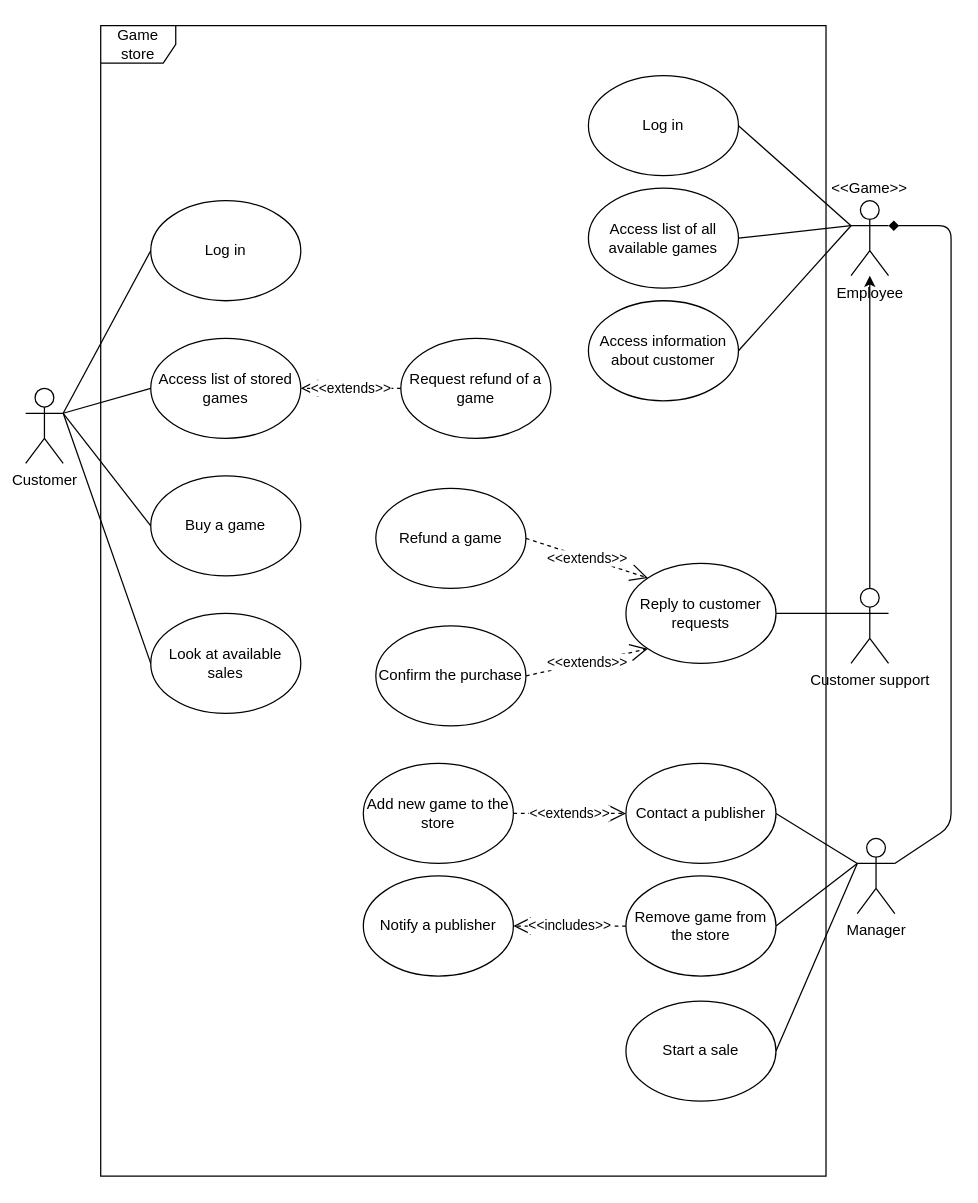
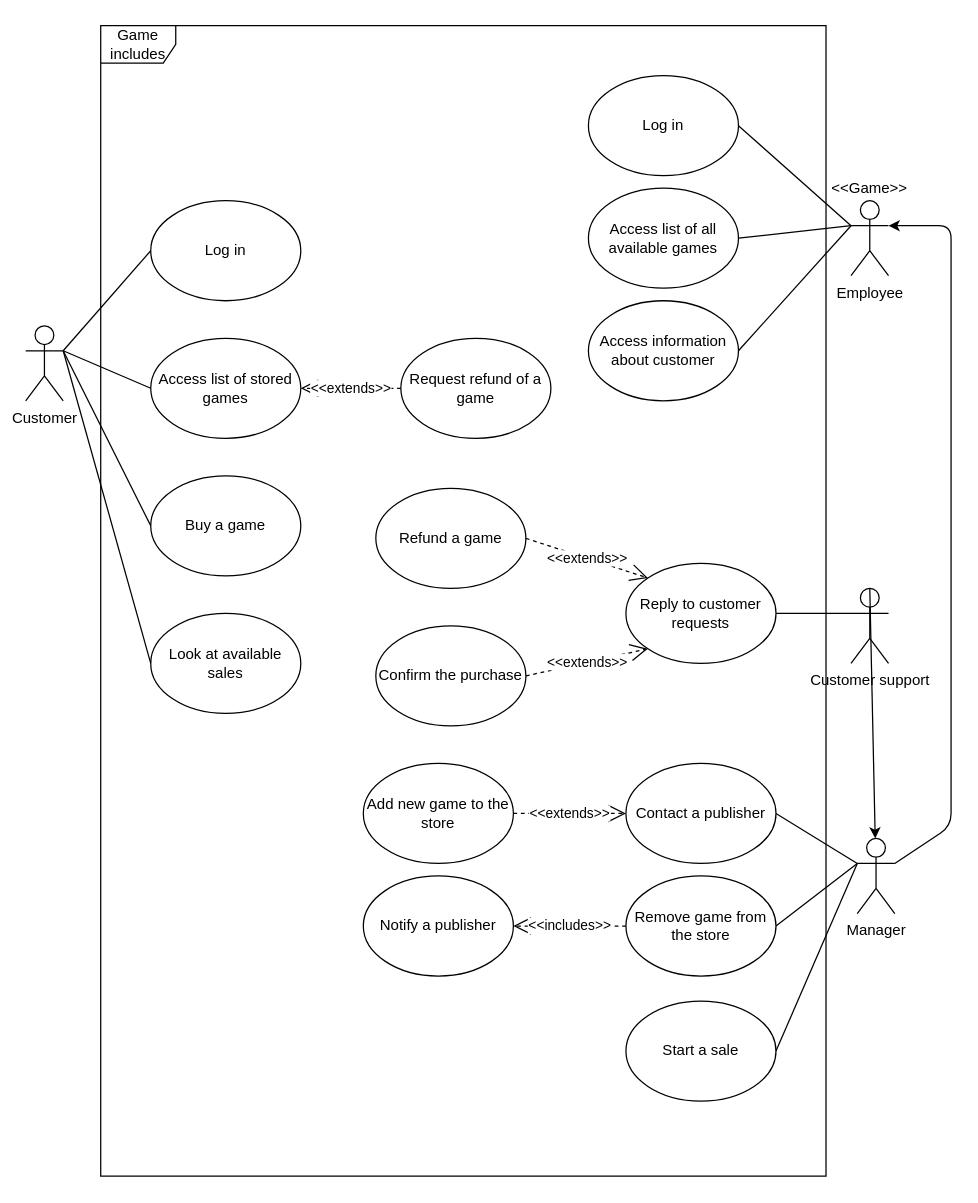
node "Game store": label "Game store" -> "Game includes"
edge "Manager" -> "Employee": arrowhead diamond -> classic
node "Customer": moved (44, 426) -> (44, 363)
edge "Customer support" -> "Employee": now "Customer support" -> "Manager"
